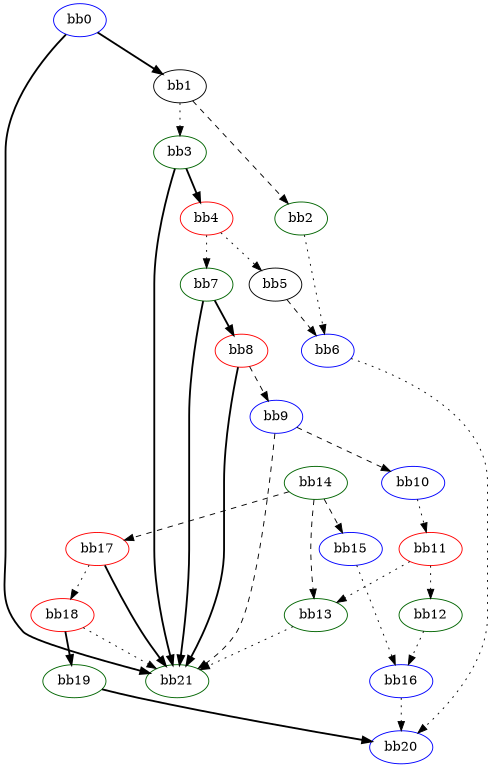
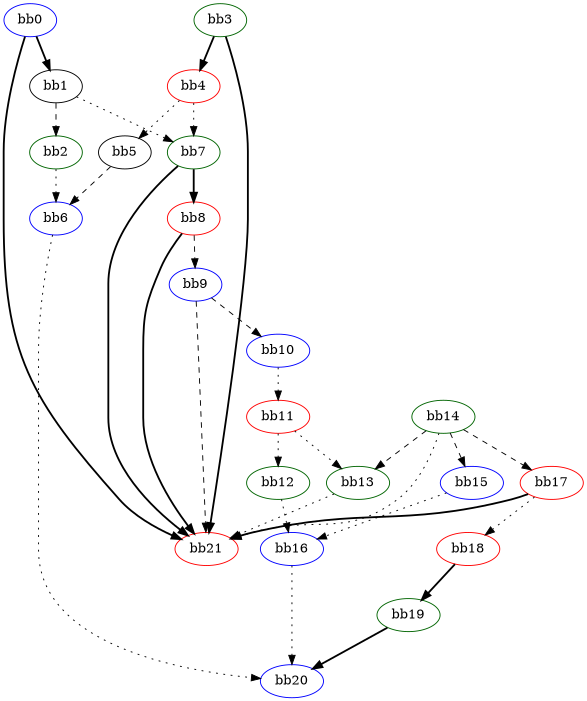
edge "bb1" -> "bb3": now "bb1" -> "bb7"
edge "bb18" -> "bb21": now "bb14" -> "bb21"
node "bb21": color darkgreen -> red
